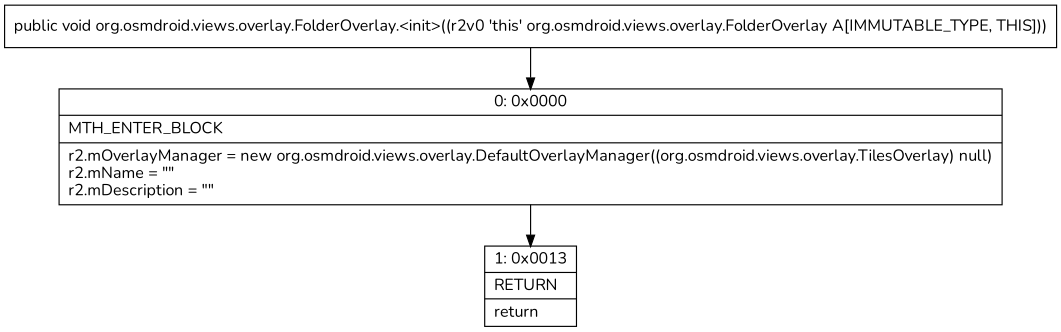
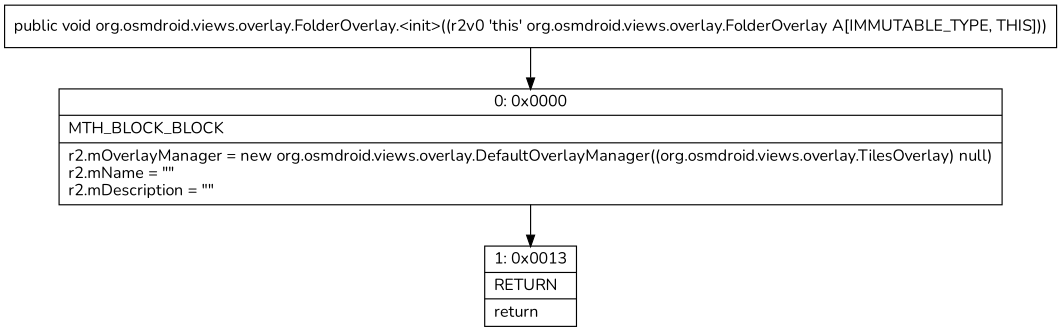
node "0: 0x0000": text "MTH_ENTER_BLOCK" -> "MTH_BLOCK_BLOCK"
